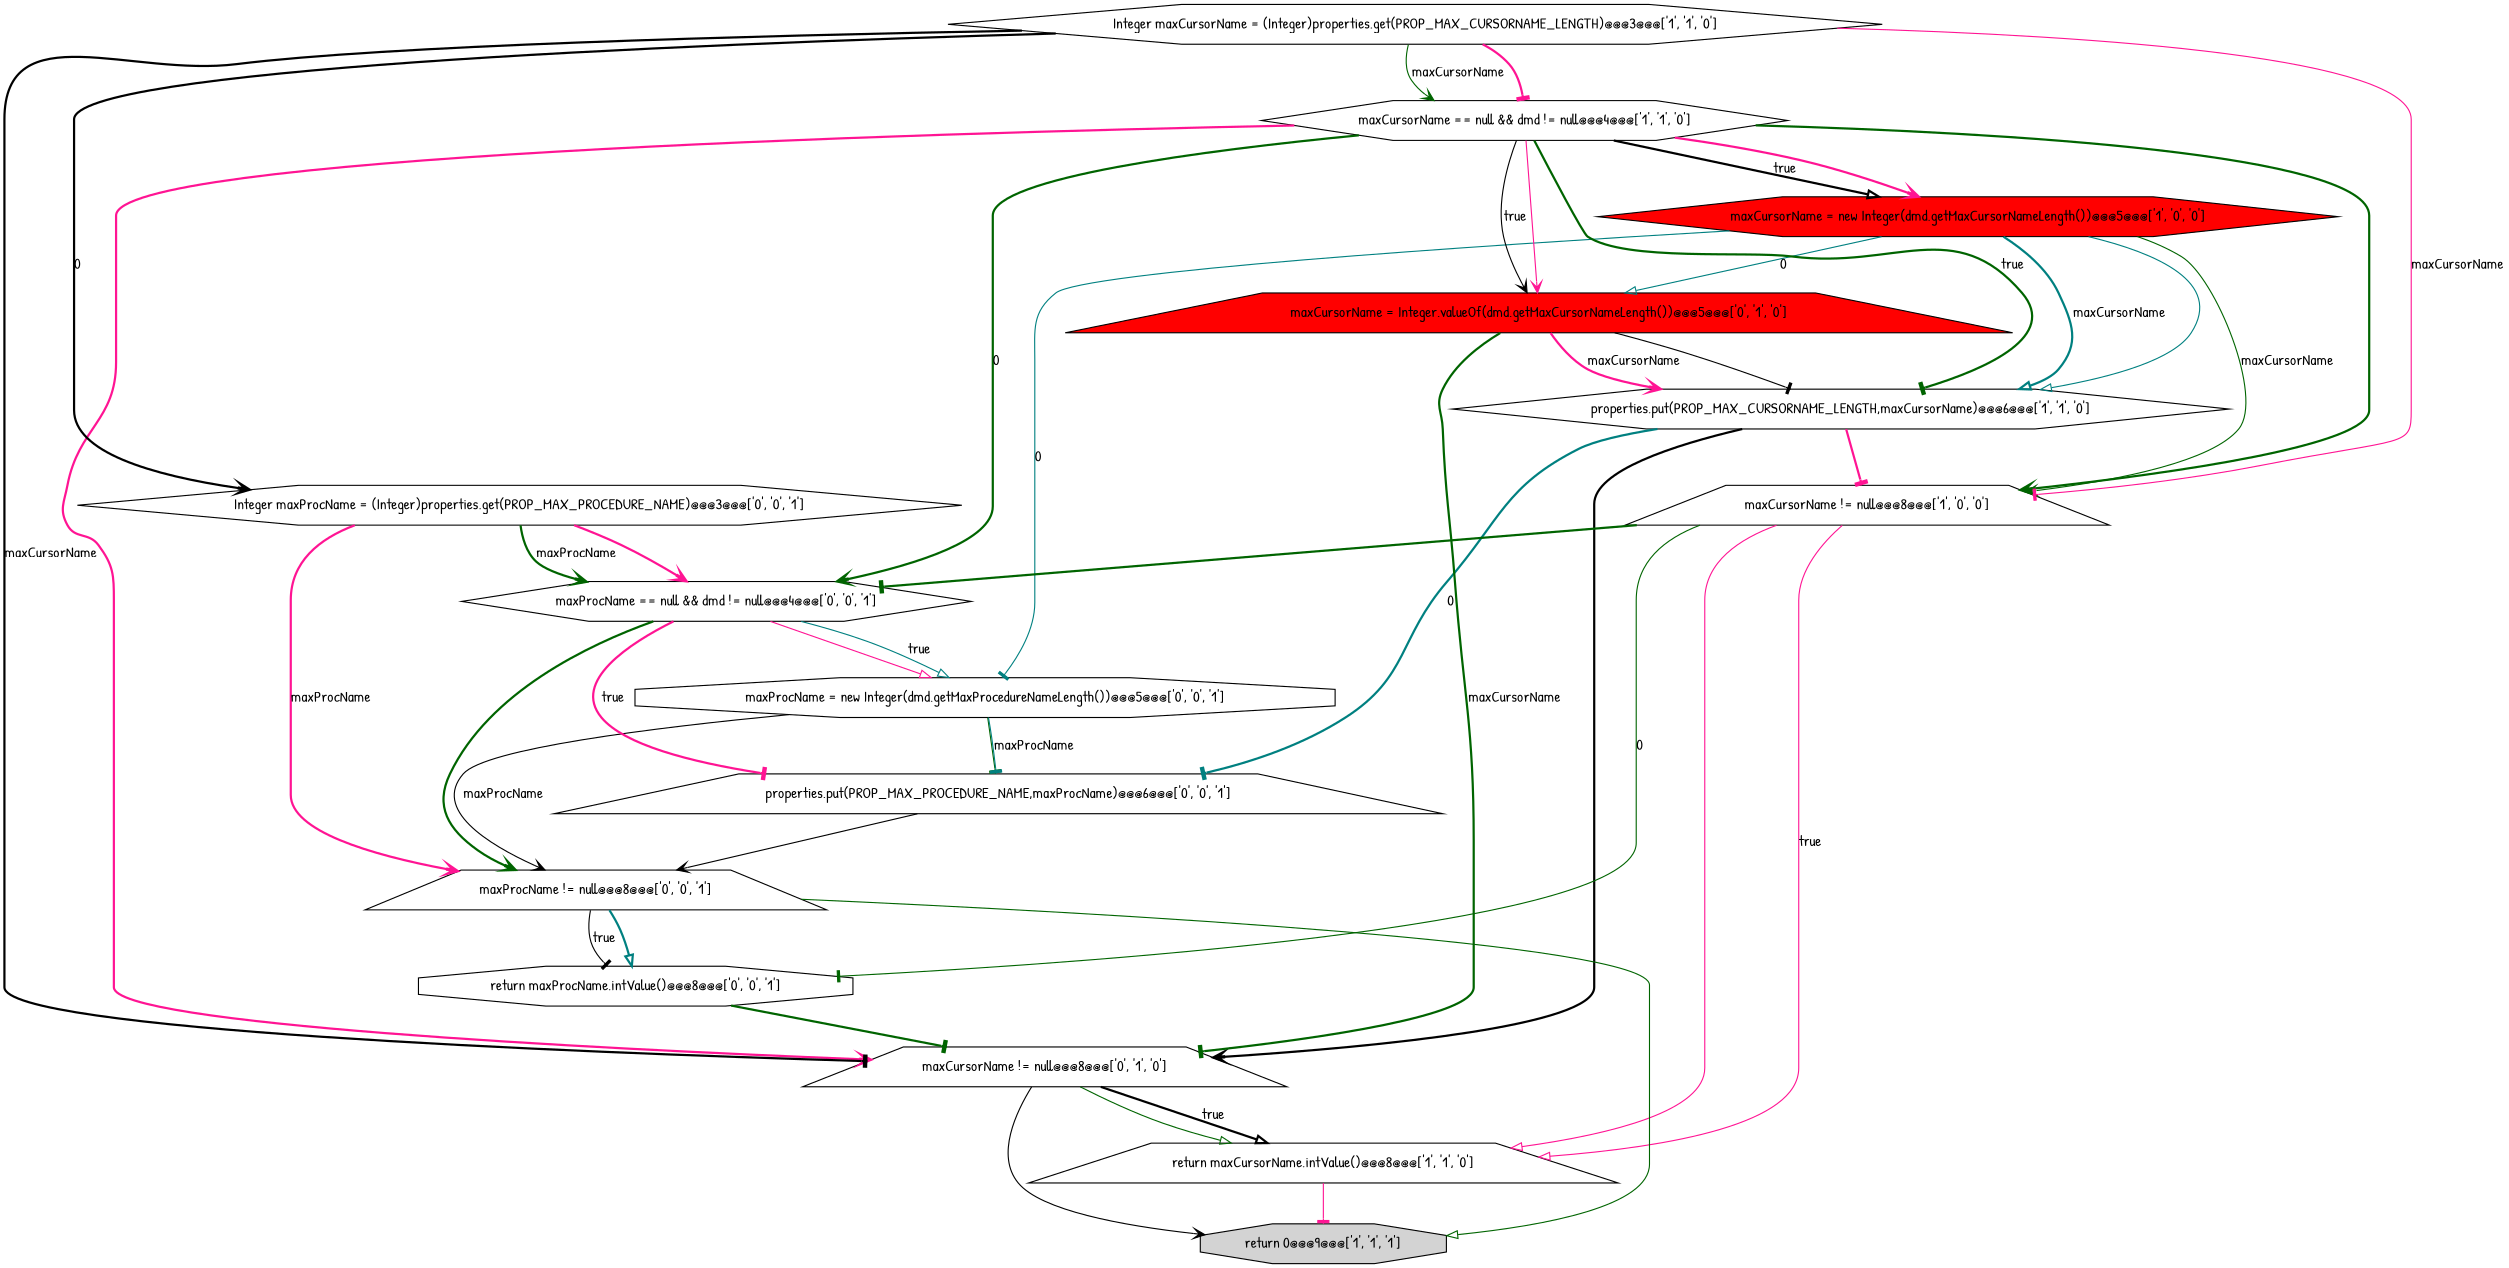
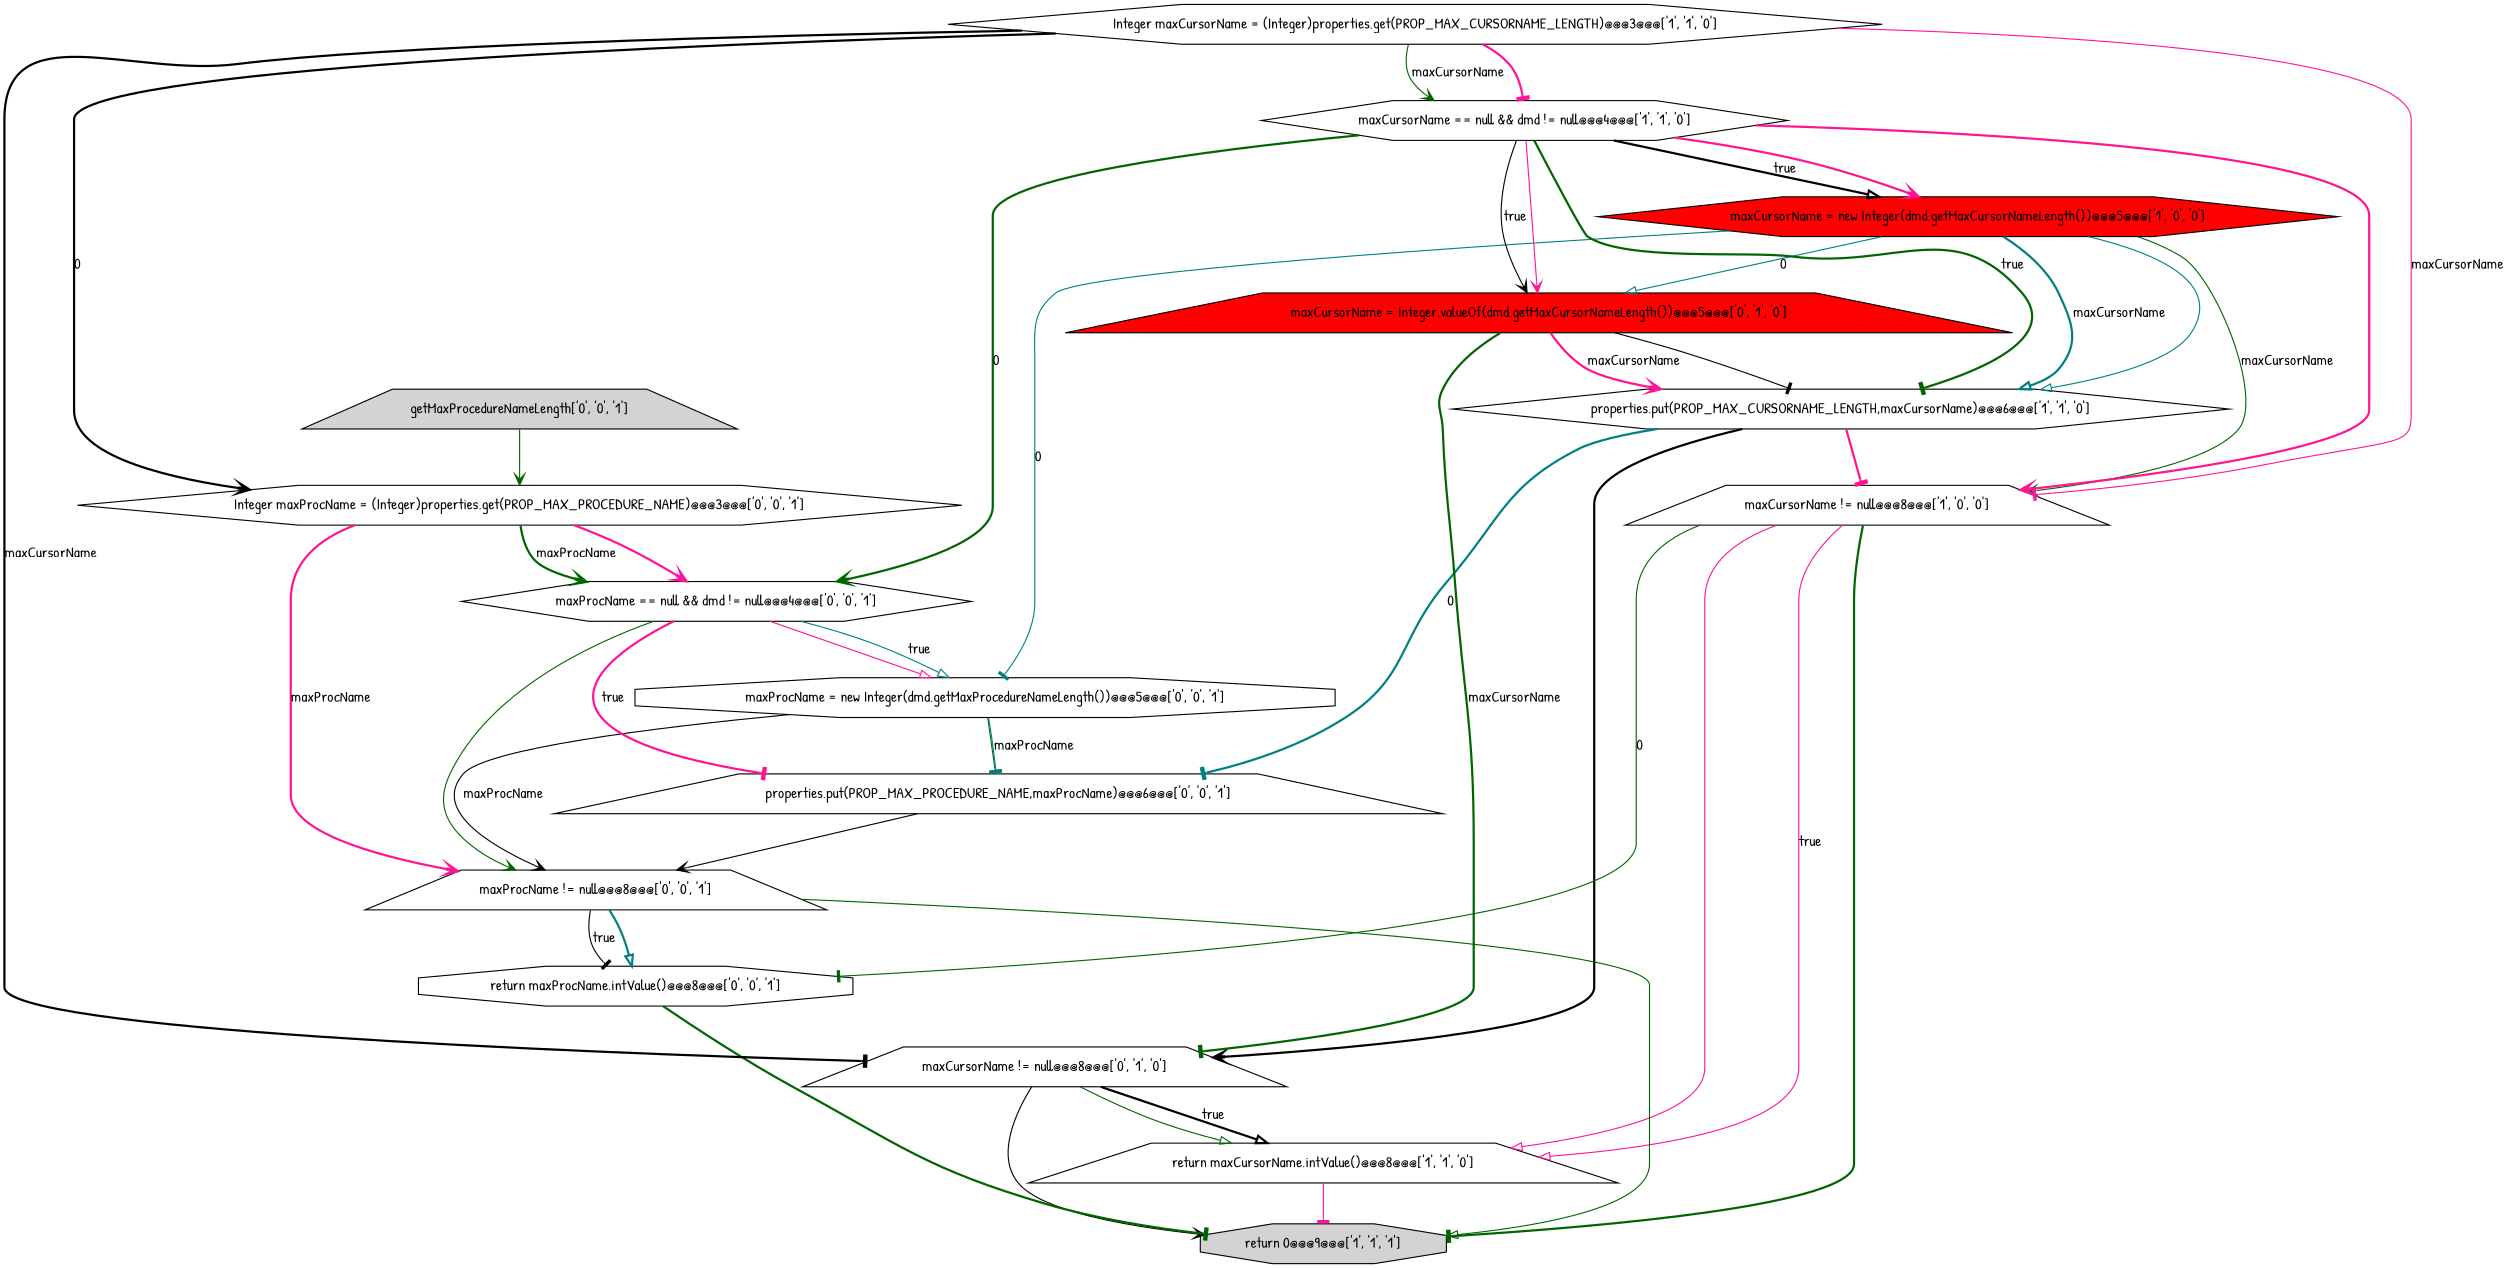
edge "maxCursorName == null && dmd != null@@@4@@@['1', '1', '0']" -> "maxCursorName != null@@@8@@@['1', '0', '0']": color darkgreen -> deeppink
edge "maxCursorName == null && dmd != null@@@4@@@['1', '1', '0']" -> "maxCursorName != null@@@8@@@['0', '1', '0']": removed
node "getMaxProcedureNameLength['0', '0', '1']": added
edge "maxCursorName != null@@@8@@@['1', '0', '0']" -> "maxProcName == null && dmd != null@@@4@@@['0', '0', '1']": now "maxCursorName != null@@@8@@@['1', '0', '0']" -> "return 0@@@9@@@['1', '1', '1']"
edge "maxProcName == null && dmd != null@@@4@@@['0', '0', '1']" -> "maxProcName != null@@@8@@@['0', '0', '1']": style bold -> solid
edge "return maxProcName.intValue()@@@8@@@['0', '0', '1']" -> "maxCursorName != null@@@8@@@['0', '1', '0']": now "return maxProcName.intValue()@@@8@@@['0', '0', '1']" -> "return 0@@@9@@@['1', '1', '1']"
